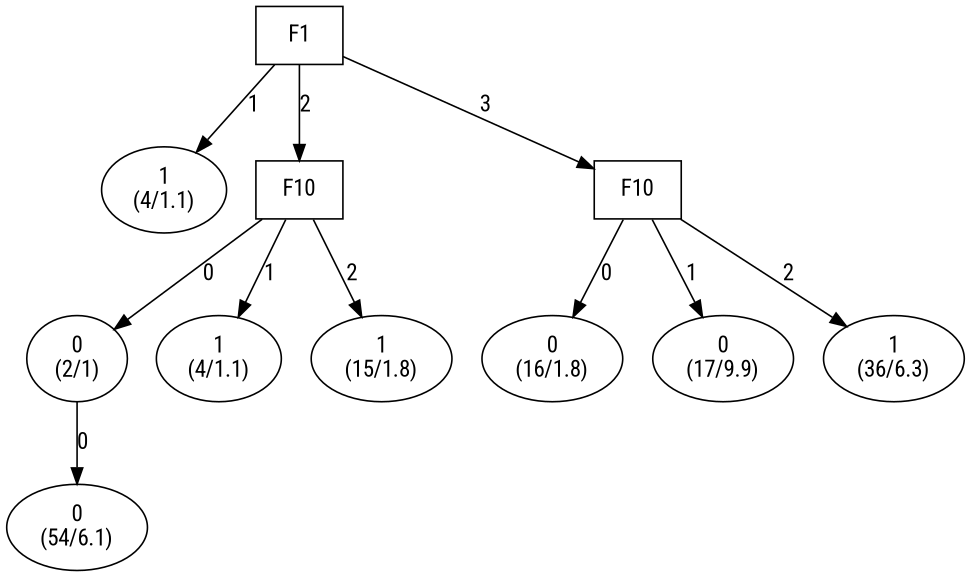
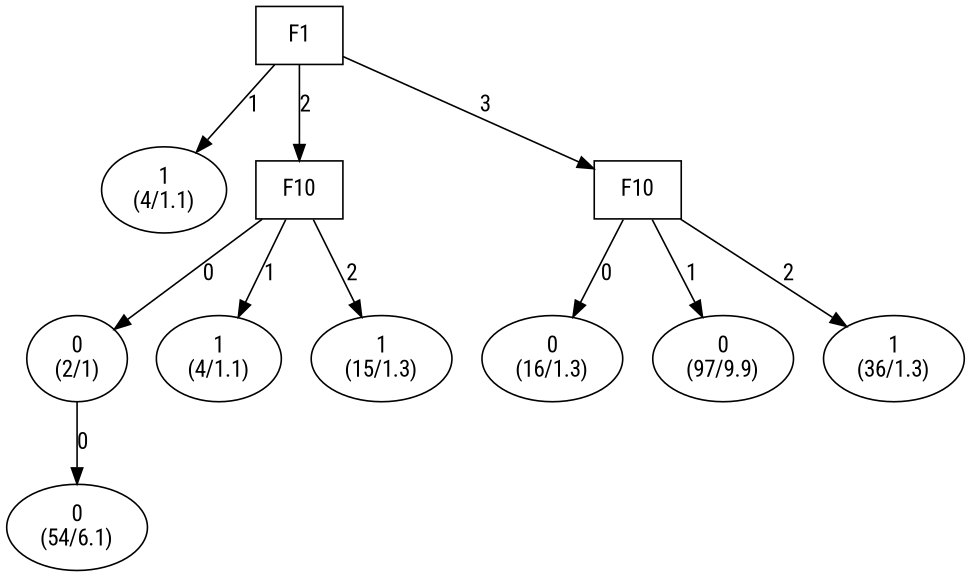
node "1 (15/1.8)": label "1 (15/1.8)" -> "1 (15/1.3)"
node "0 (16/1.8)": label "0 (16/1.8)" -> "0 (16/1.3)"
node "0 (17/9.9)": label "0 (17/9.9)" -> "0 (97/9.9)"
node "1 (36/6.3)": label "1 (36/6.3)" -> "1 (36/1.3)"
